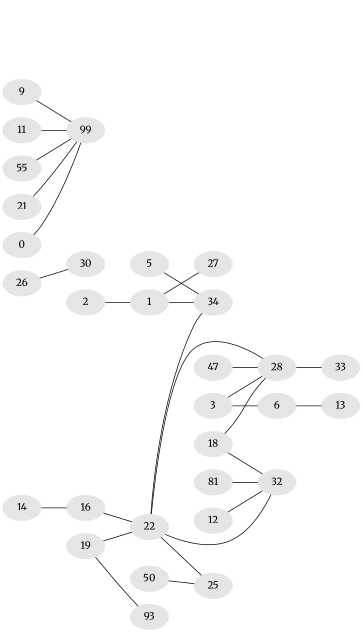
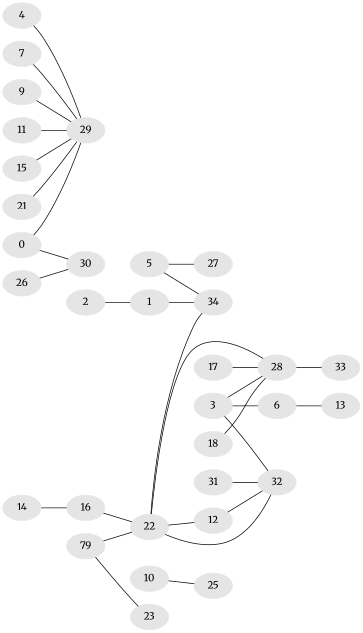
node "4": added
node "7": added
node "99": label "99" -> "29"
node "55": label "55" -> "15"
edge "0" -- "30": added
edge "27" -- "1": now "27" -- "5"
node "47": label "47" -> "17"
edge "18" -- "32": now "3" -- "32"
node "81": label "81" -> "31"
node "19": label "19" -> "79"
edge "22" -- "25": now "22" -- "12"
node "50": label "50" -> "10"
node "93": label "93" -> "23"
